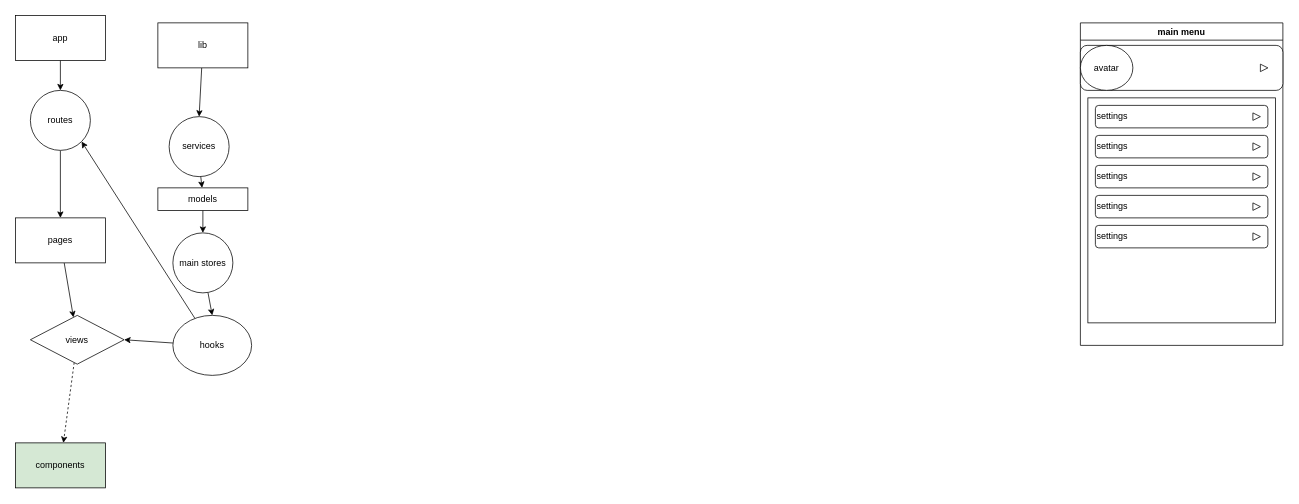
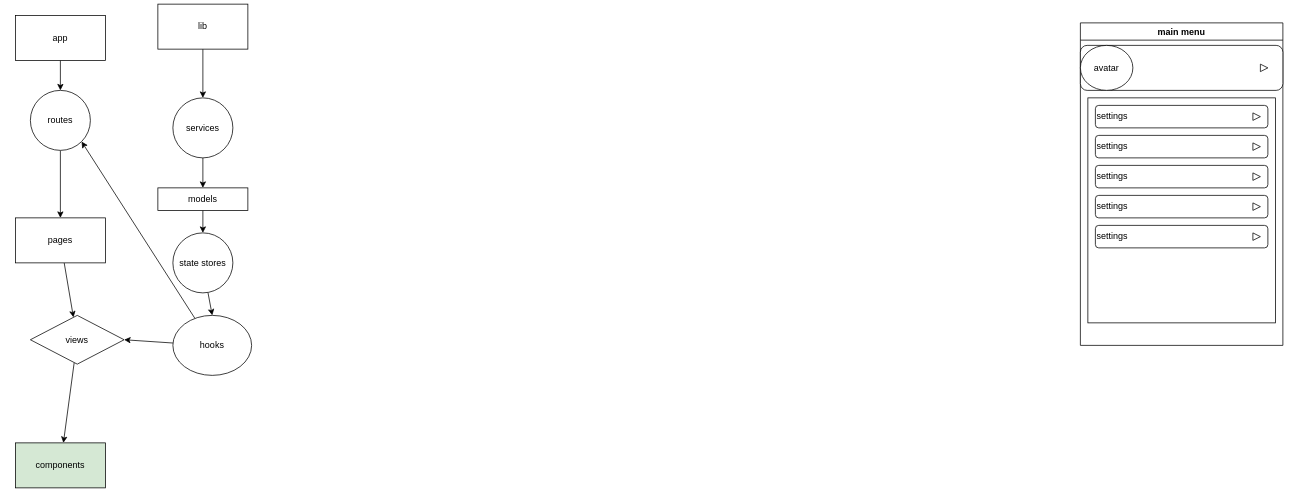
node "lib": moved (203, 45) -> (203, 27)
node "services": moved (199, 147) -> (203, 128)
node "main stores": label "main stores" -> "state stores"
edge "views" -> "components": style dashed -> solid
